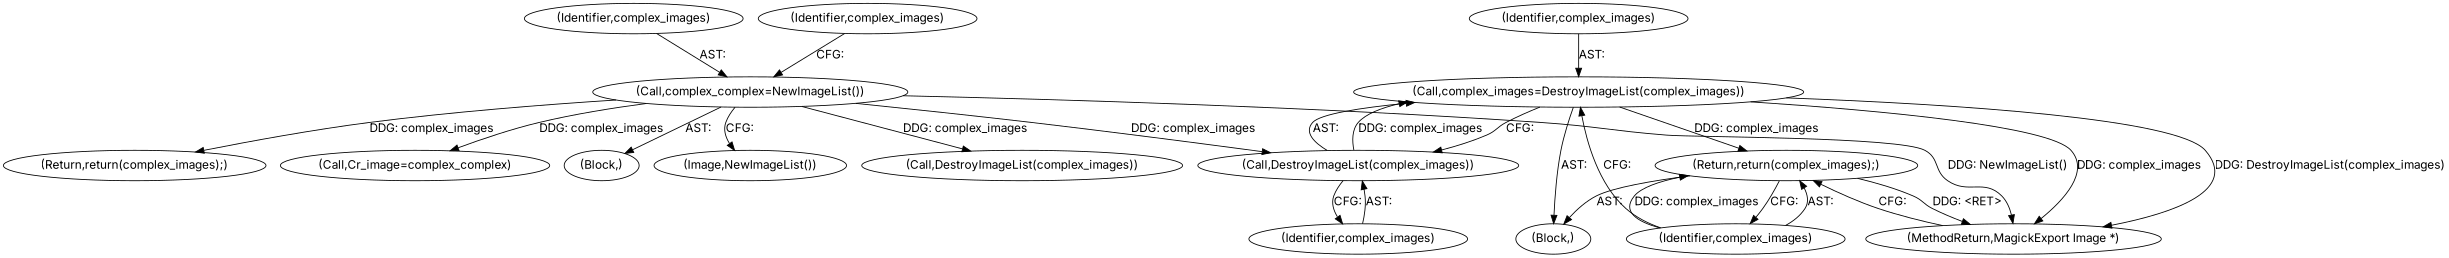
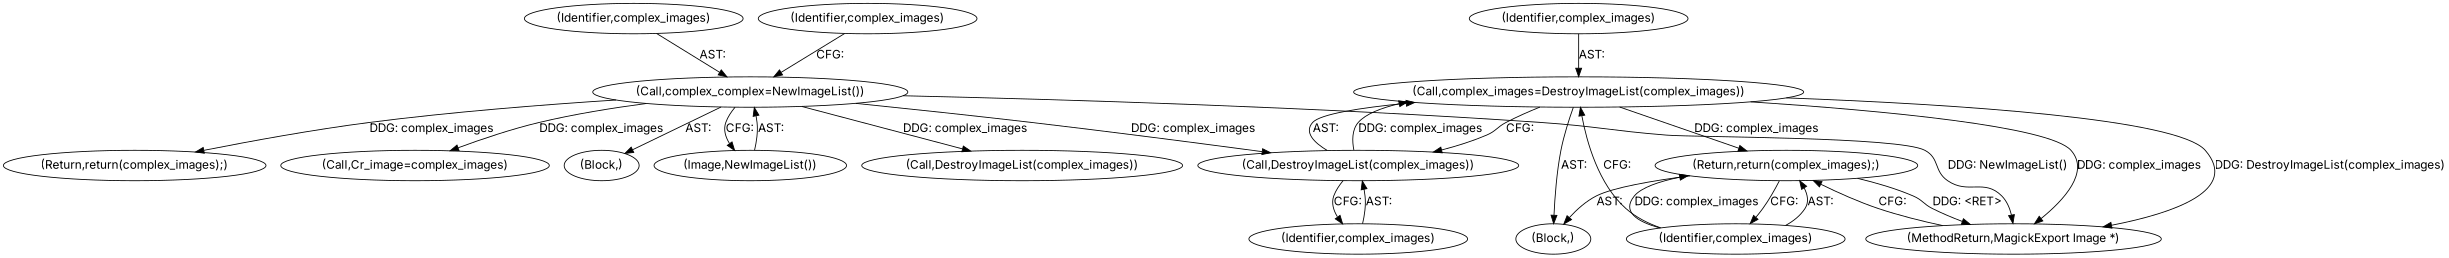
edge "(Image,NewImageList())" -> "(Call,complex_complex=NewImageList())": added, label "AST:"
node "(Call,Cr_image=complex_complex)": label "(Call,Cr_image=complex_complex)" -> "(Call,Cr_image=complex_images)"
